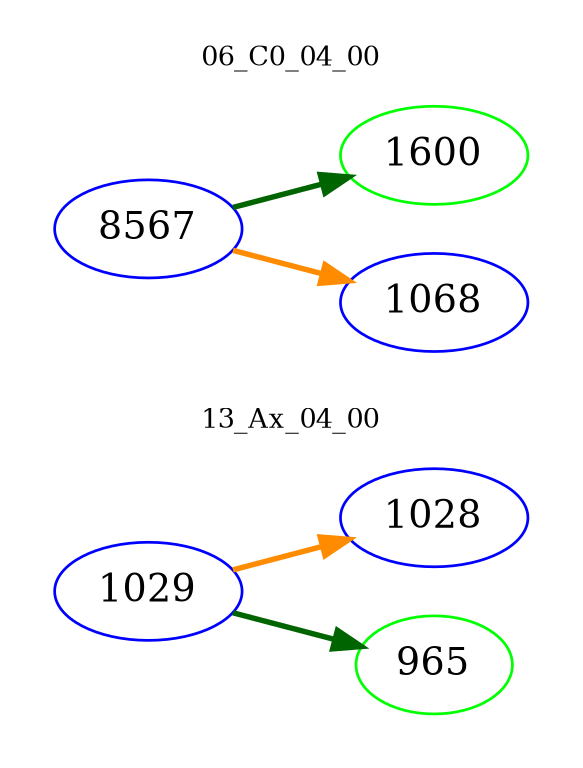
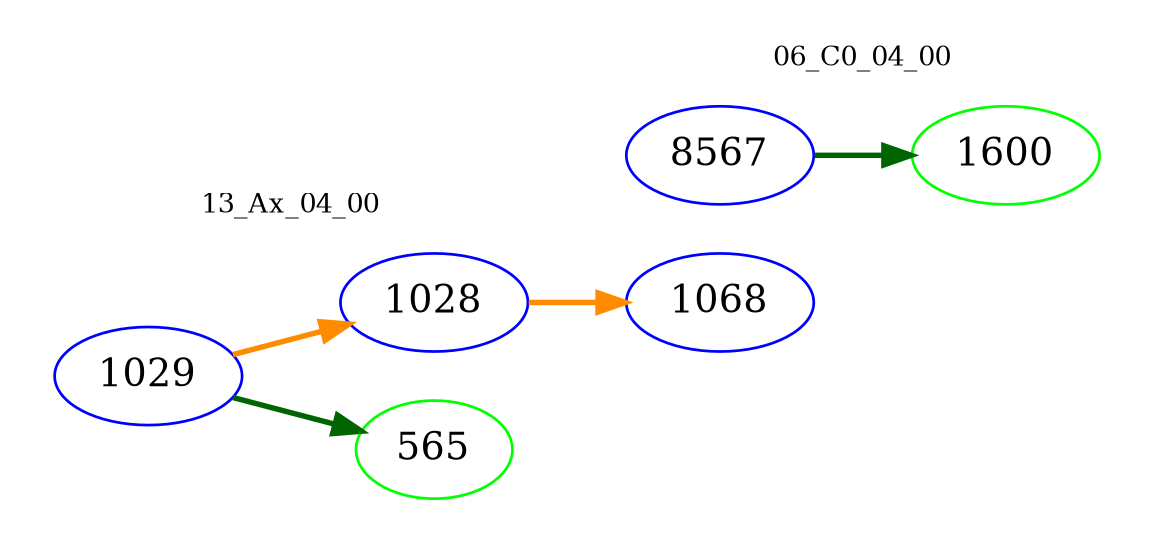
edge "8567" -> "1068": now "1028" -> "1068"
node "965": label "965" -> "565"
